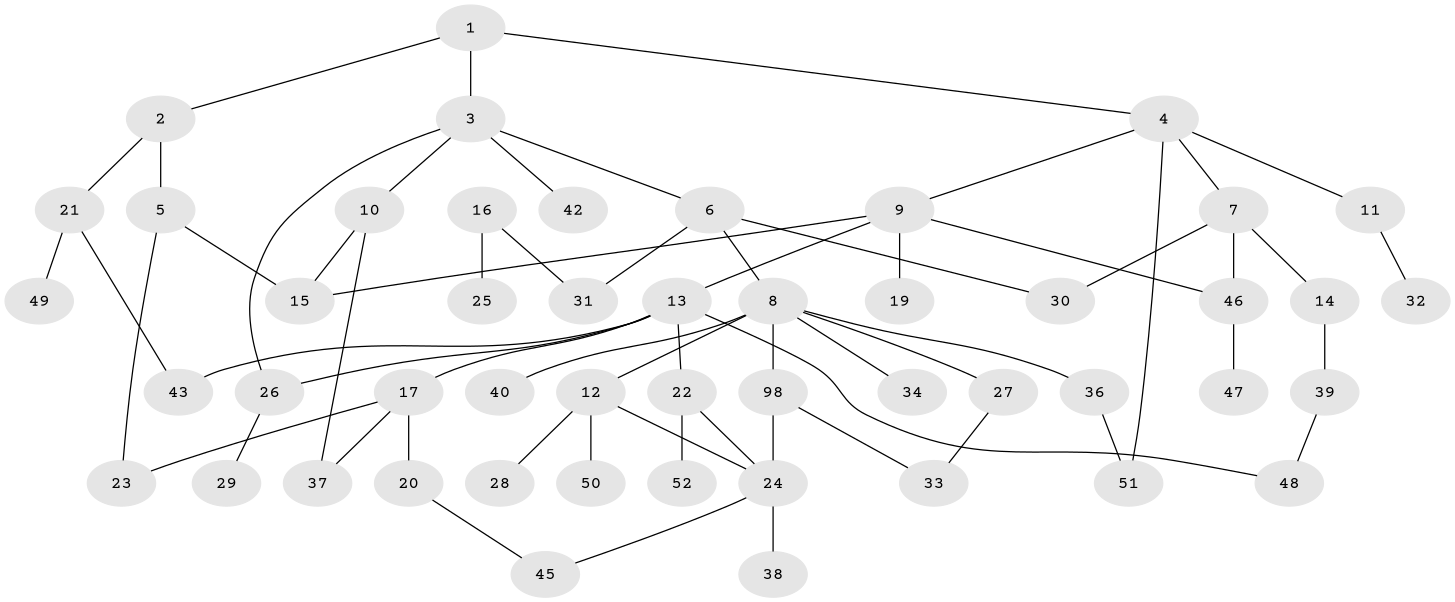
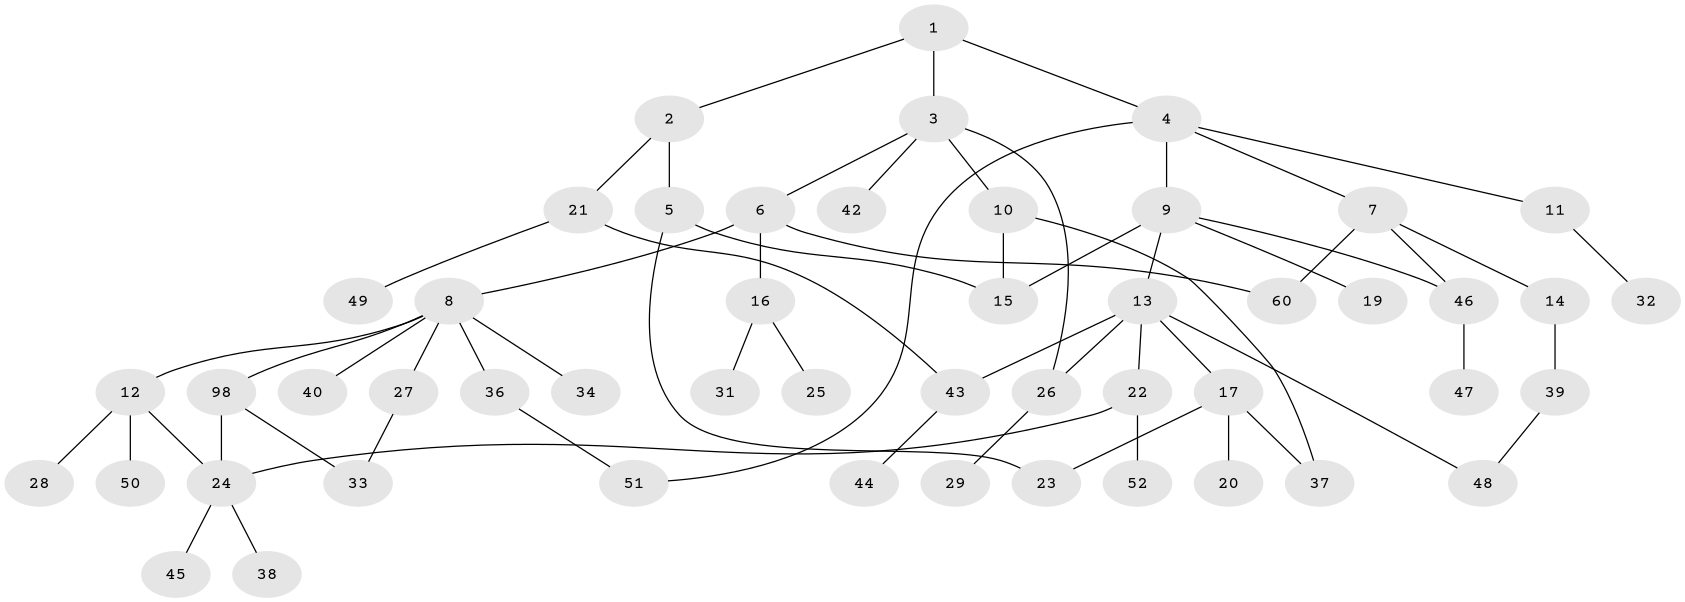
edge "6" -- "31": now "6" -- "16"
node "30": label "30" -> "60"
node "44": added
edge "20" -- "45": removed
